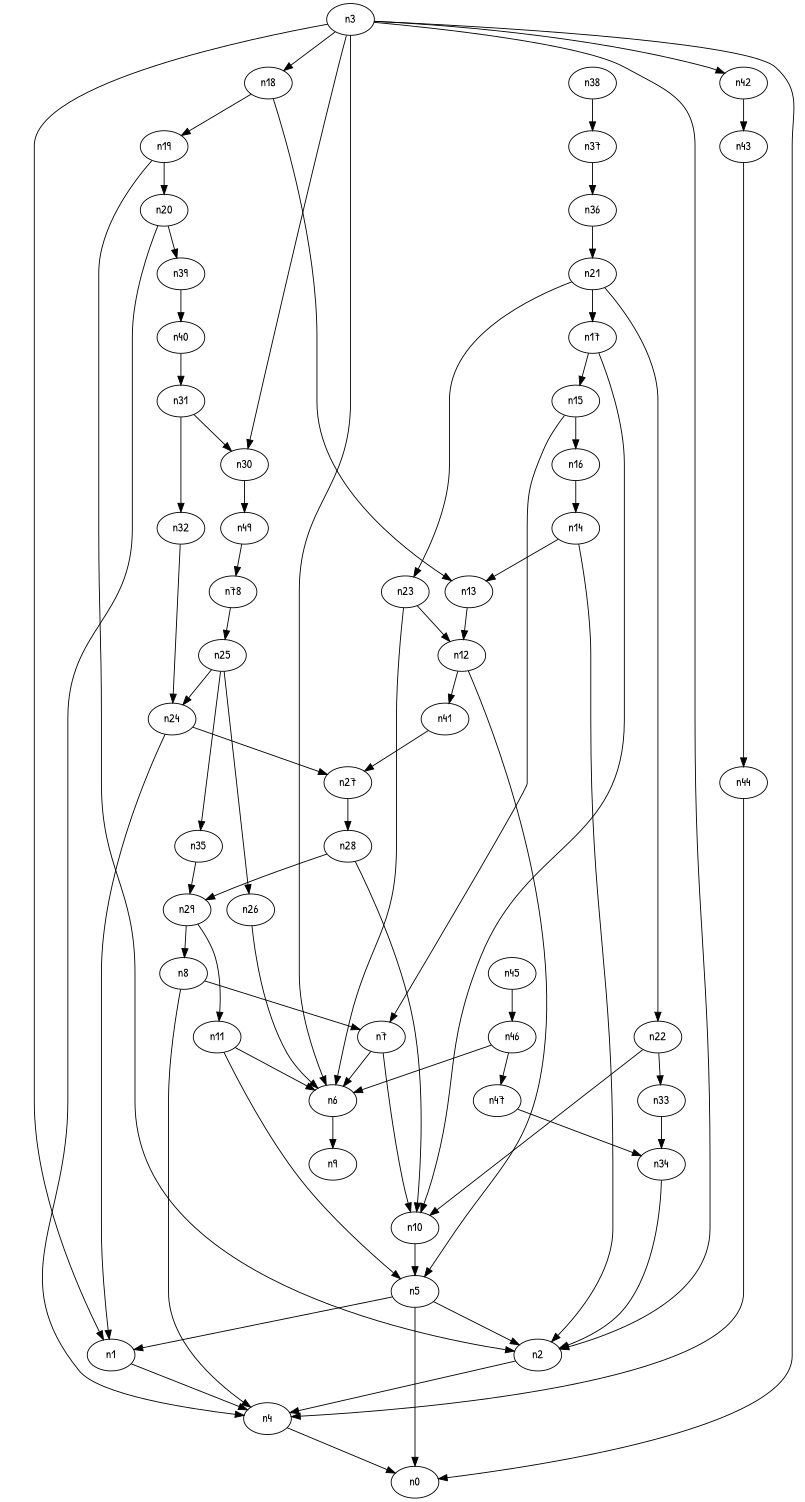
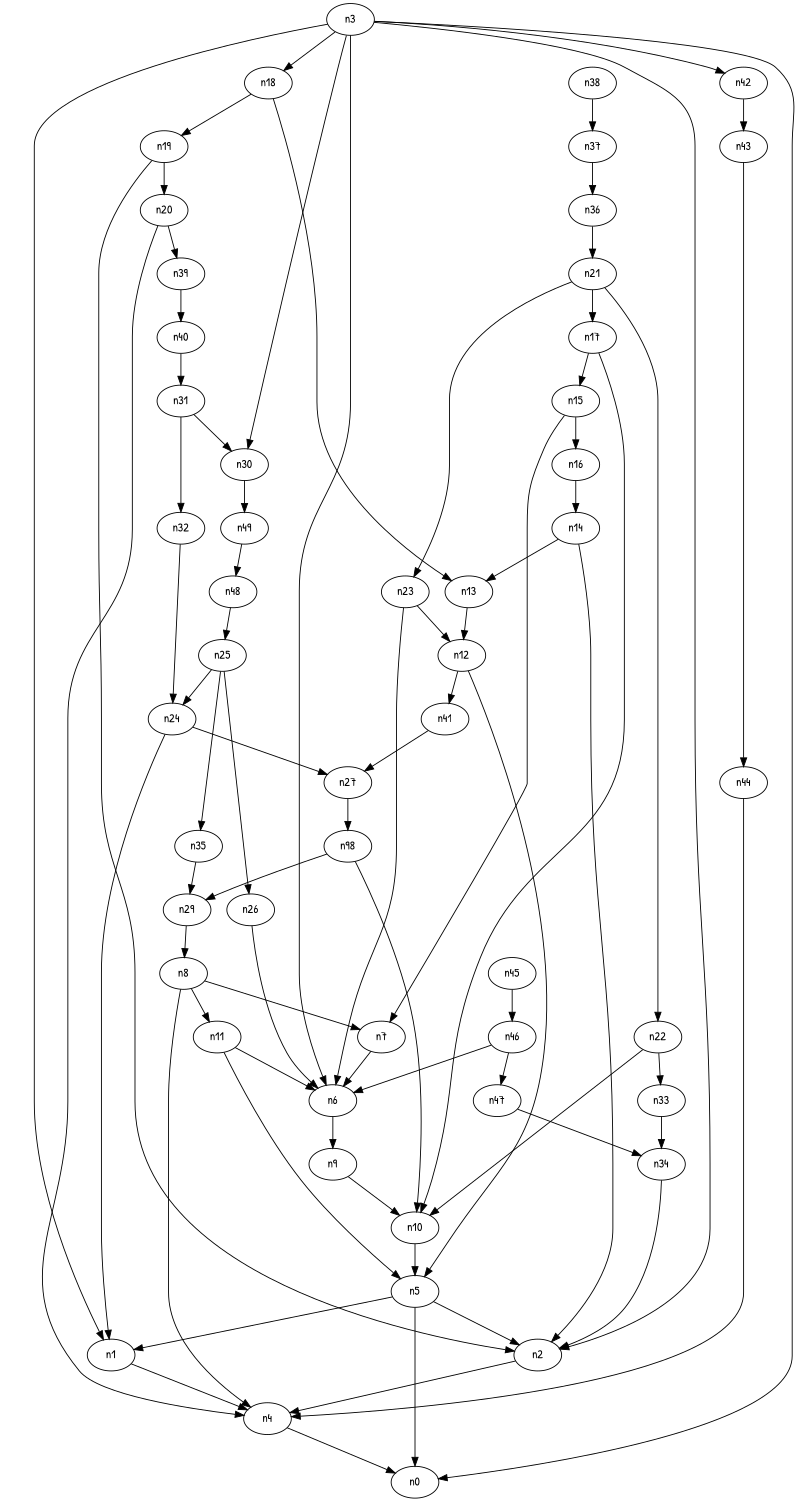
node "n78": label "n78" -> "n48"
node "n28": label "n28" -> "n98"
edge "n29" -> "n11": now "n8" -> "n11"
edge "n7" -> "n10": now "n9" -> "n10"
